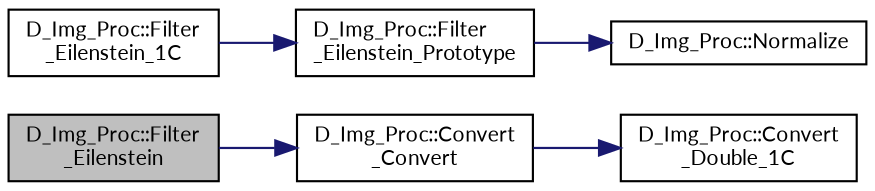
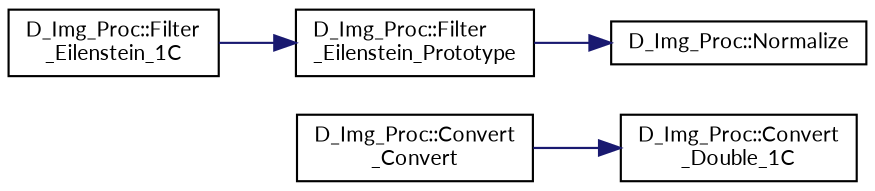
node "D_Img_Proc::Filter _Eilenstein": removed
